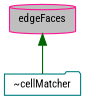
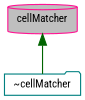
node "edgeFaces": label "edgeFaces" -> "cellMatcher"
